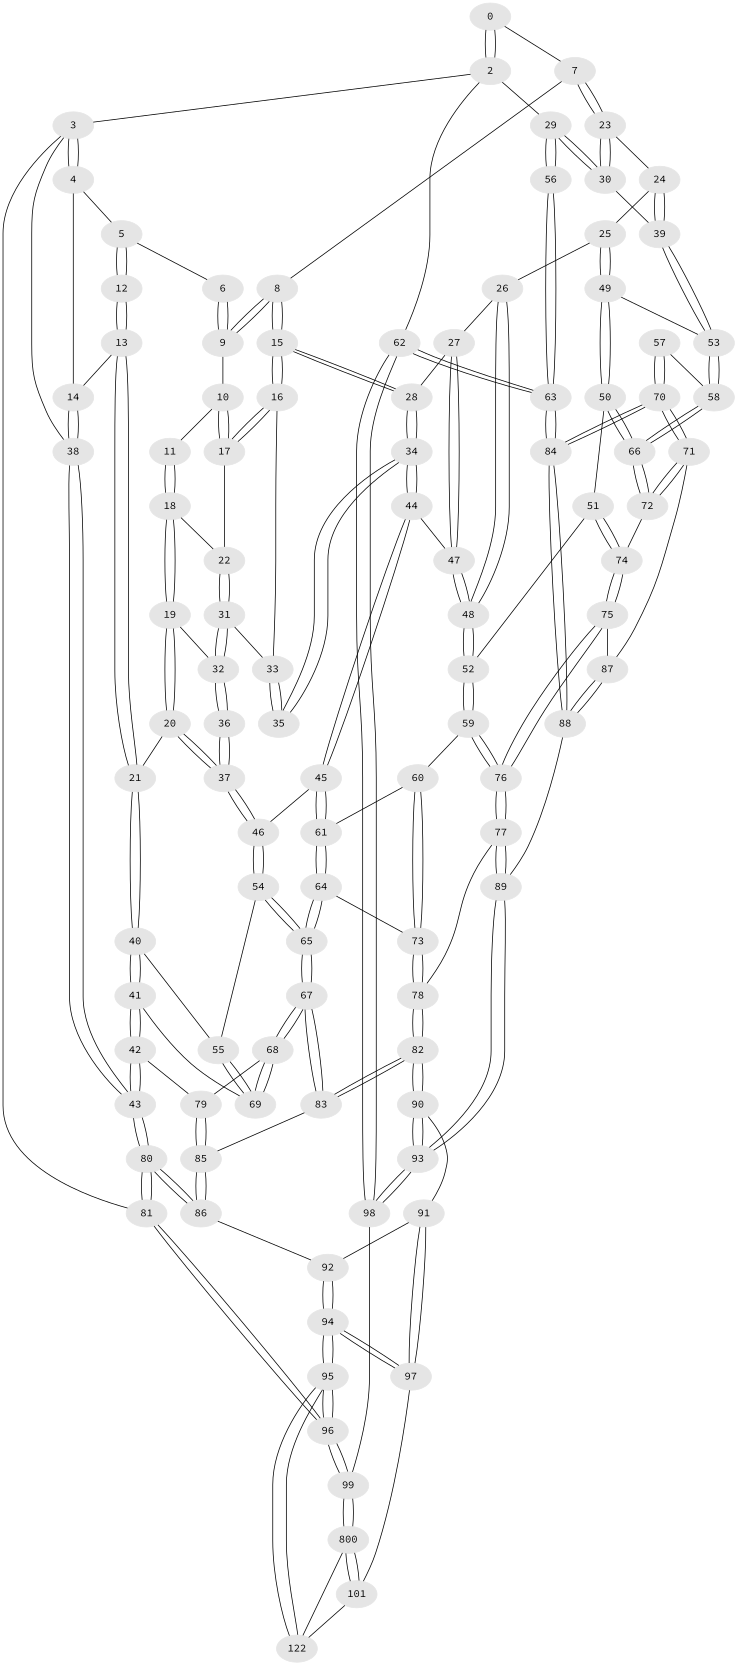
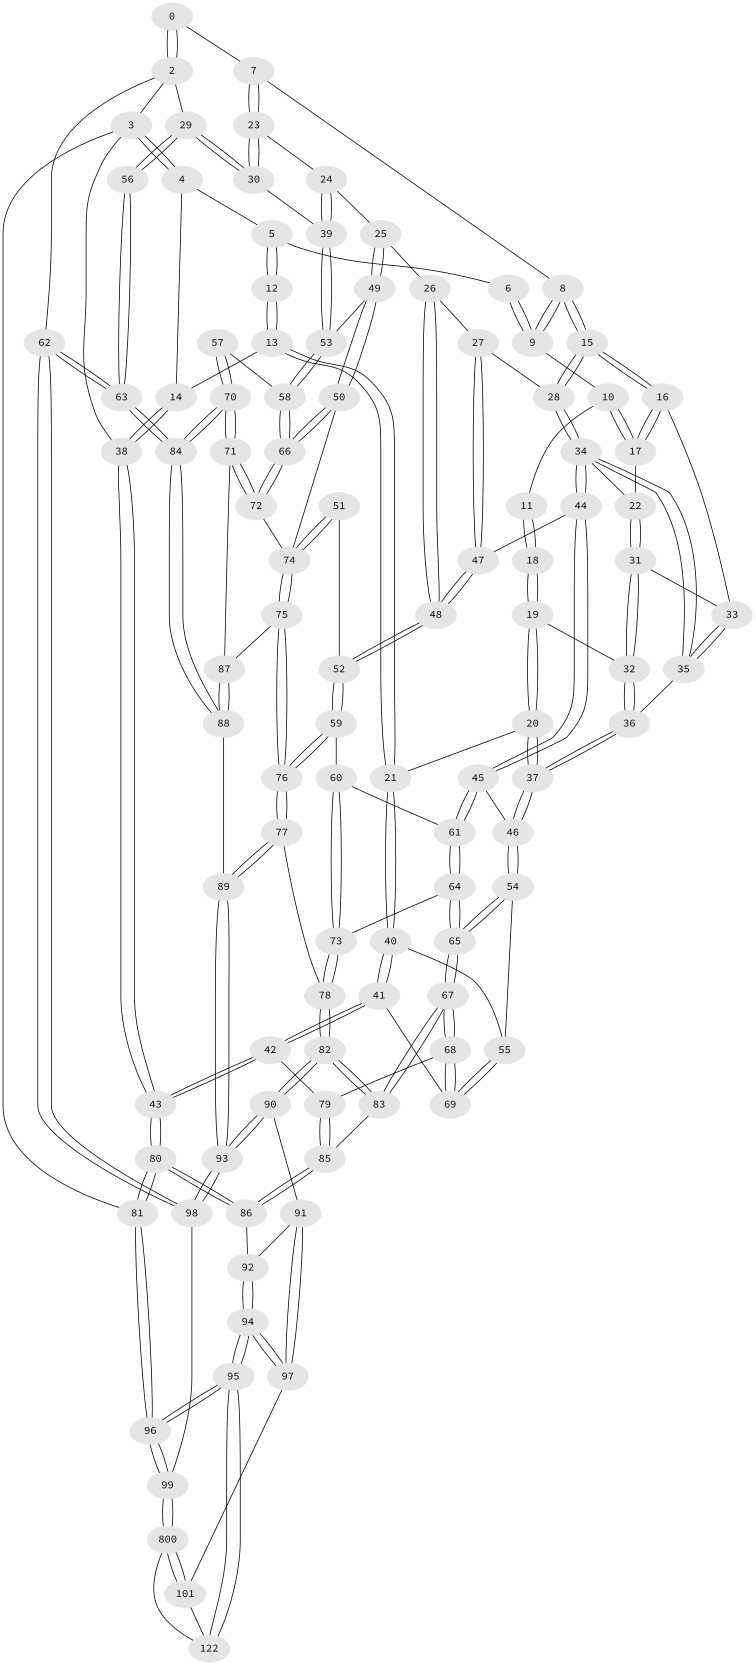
edge "50" -- "51": now "50" -- "74"
edge "18" -- "22": now "34" -- "22"
edge "35" -- "36": added
